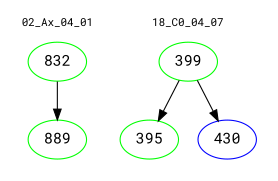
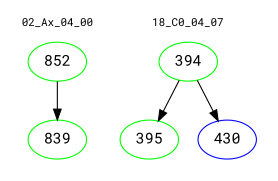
cluster "02_Ax_04_01": label "02_Ax_04_01" -> "02_Ax_04_00"
node "832": label "832" -> "852"
node "399": label "399" -> "394"
node "889": label "889" -> "839"
